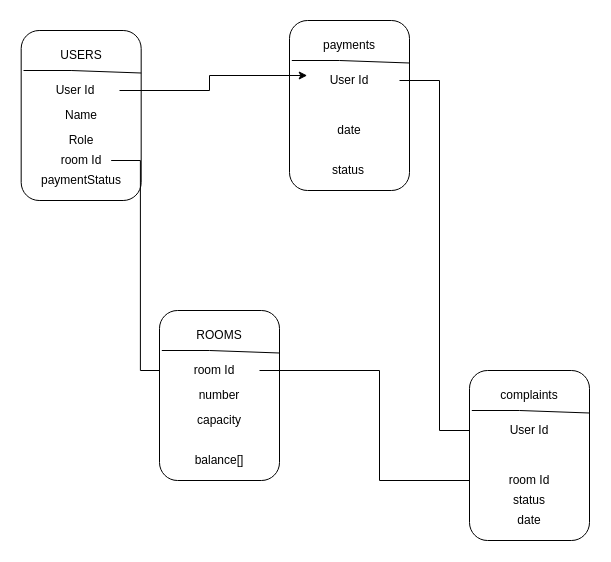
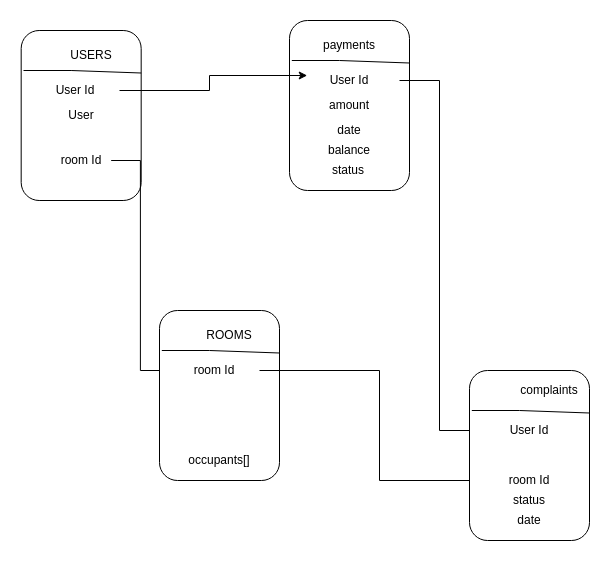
node "USERS": moved (81, 56) -> (91, 56)
node "amount": added
node "Name": label "Name" -> "User"
node "Role": removed
node "balance": added
node "paymentStatus": removed
node "ROOMS": moved (220, 336) -> (230, 336)
node "number": removed
node "complaints": moved (530, 396) -> (550, 391)
node "capacity": removed
node "balance[]": label "balance[]" -> "occupants[]"
